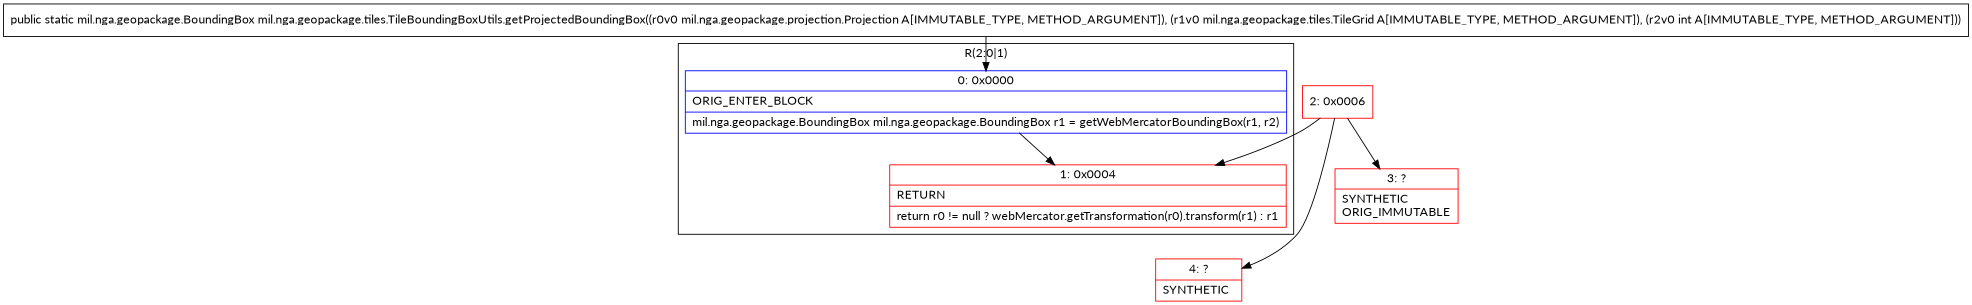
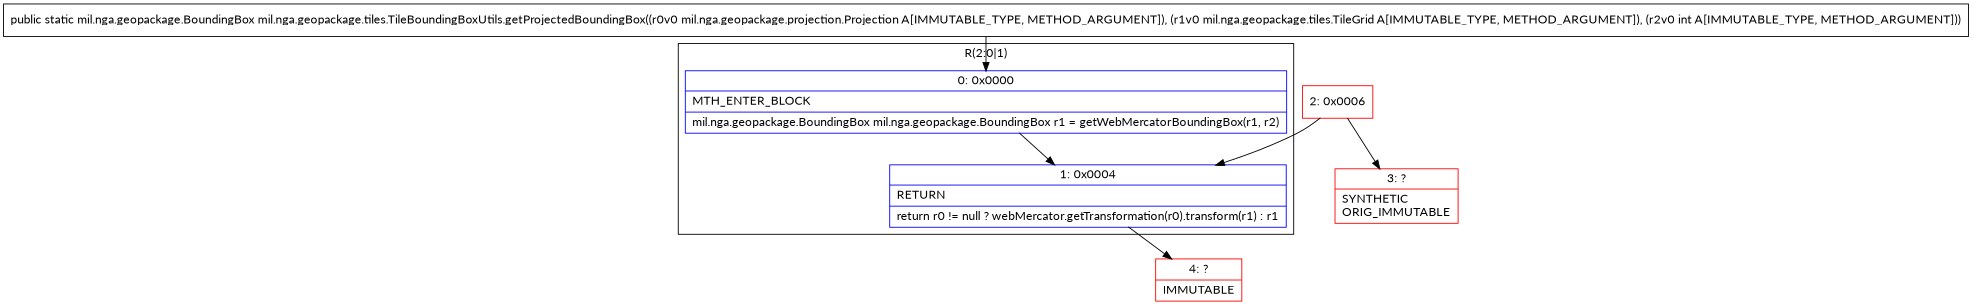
node "0: 0x0000": text "ORIG_ENTER_BLOCK" -> "MTH_ENTER_BLOCK"
node "1: 0x0004": color red -> blue
edge "2: 0x0006" -> "4: ?": now "1: 0x0004" -> "4: ?"
node "4: ?": text "SYNTHETIC" -> "IMMUTABLE"
